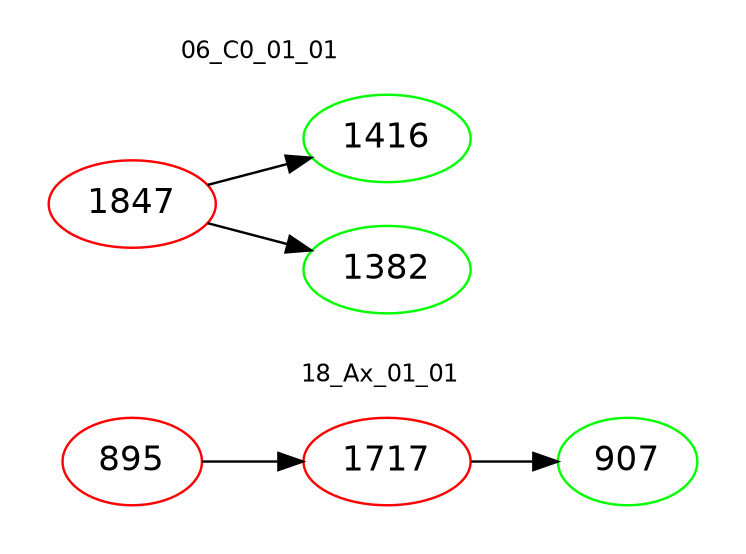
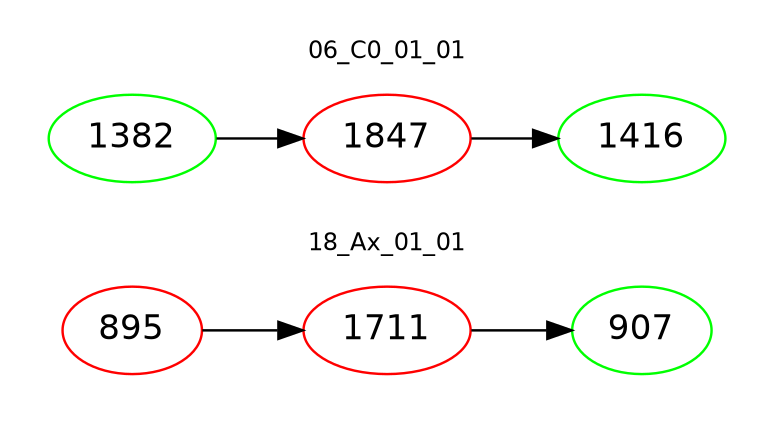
edge "1847" -> "1382": reversed
node "1717": label "1717" -> "1711"
